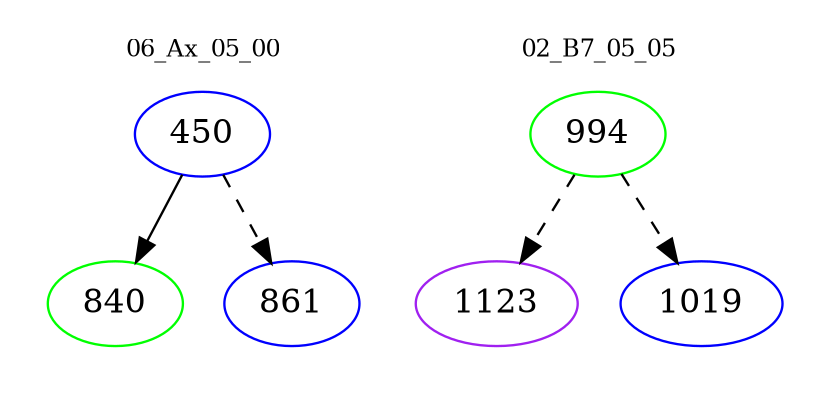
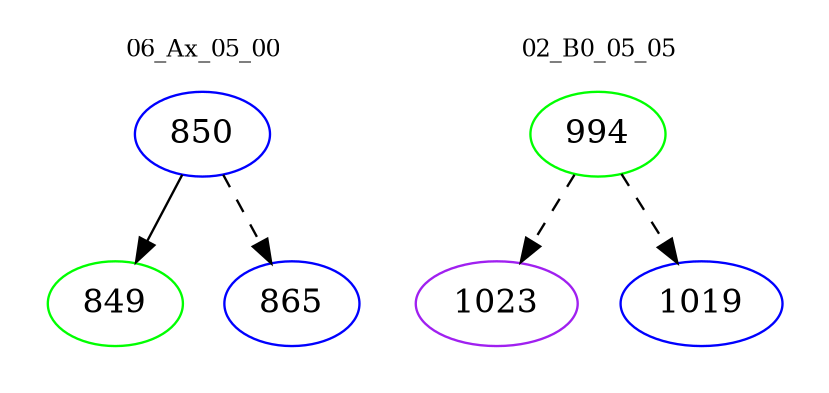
cluster "02_B7_05_05": label "02_B7_05_05" -> "02_B0_05_05"
node "450": label "450" -> "850"
node "840": label "840" -> "849"
node "861": label "861" -> "865"
node "1123": label "1123" -> "1023"
